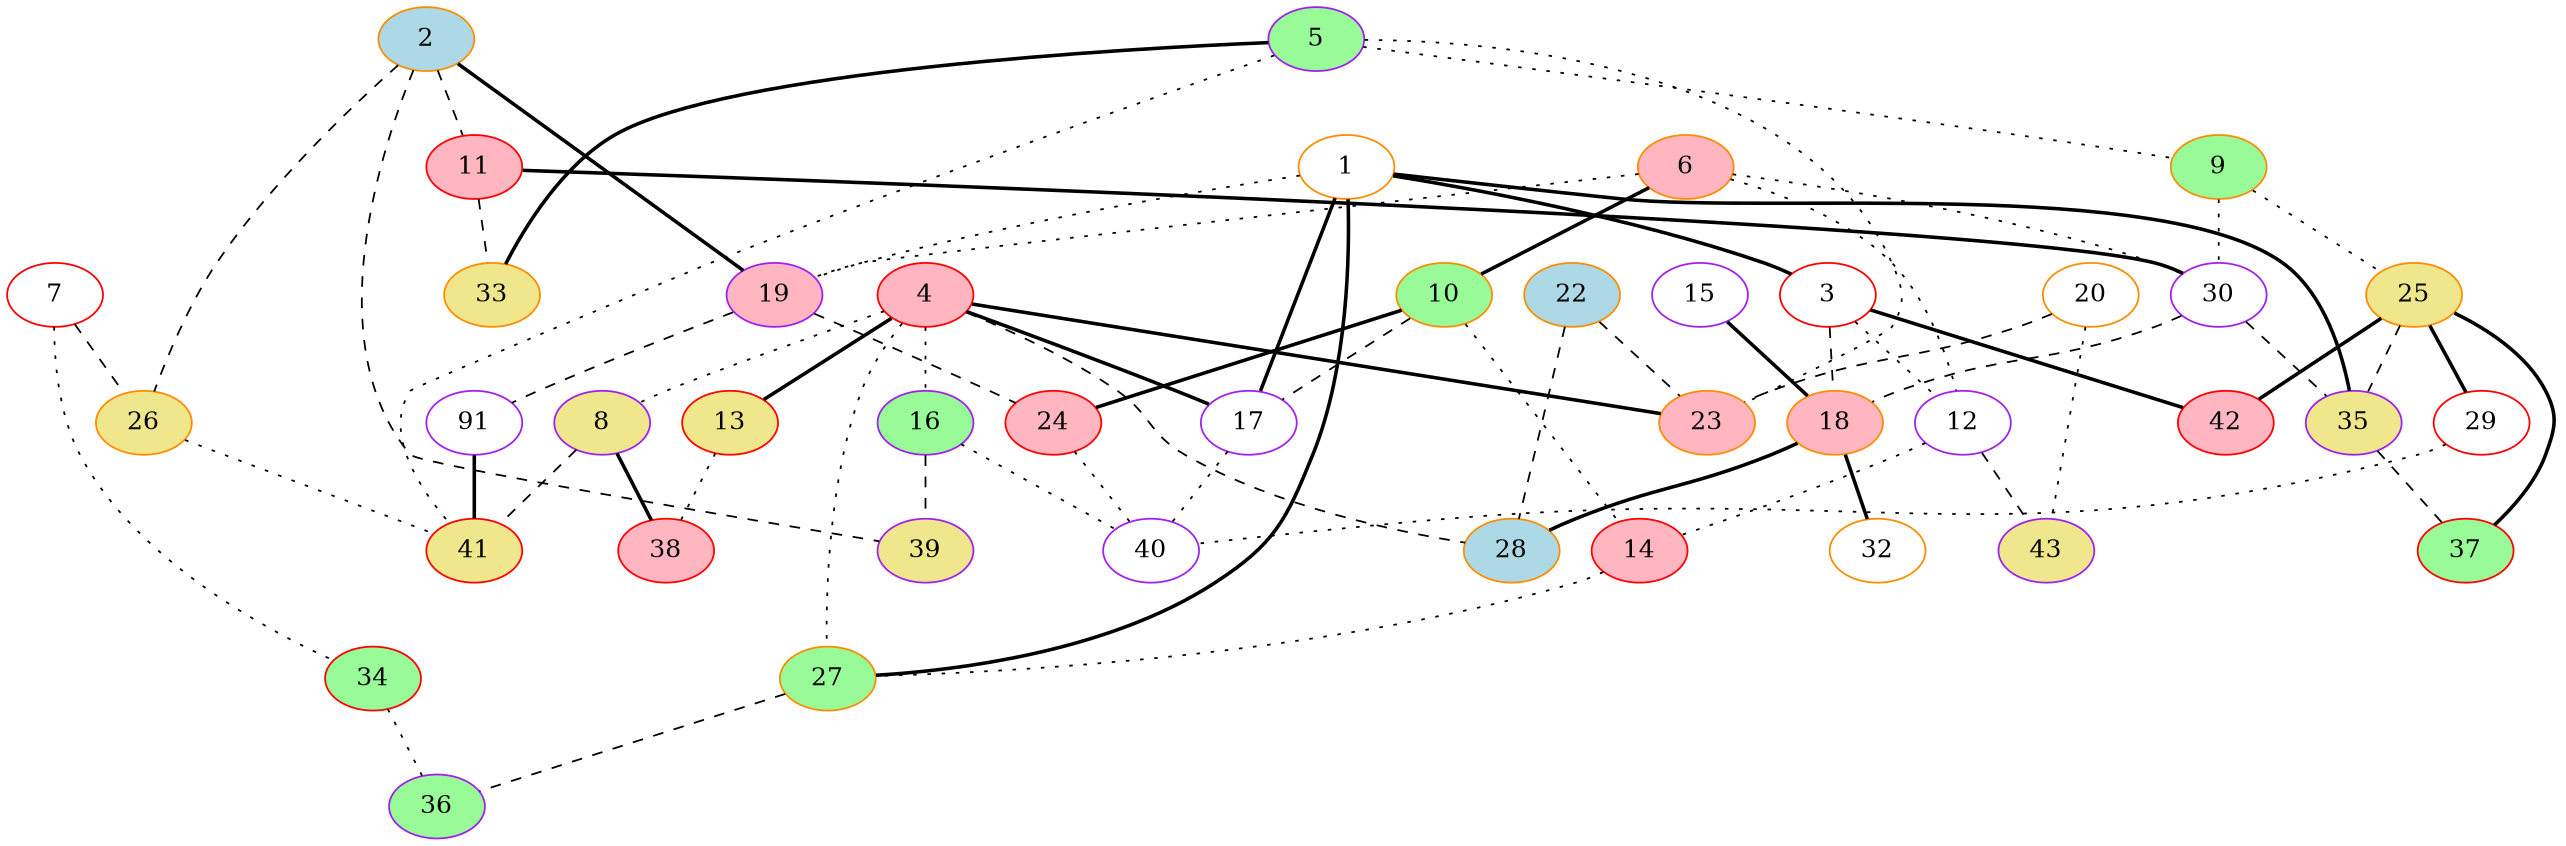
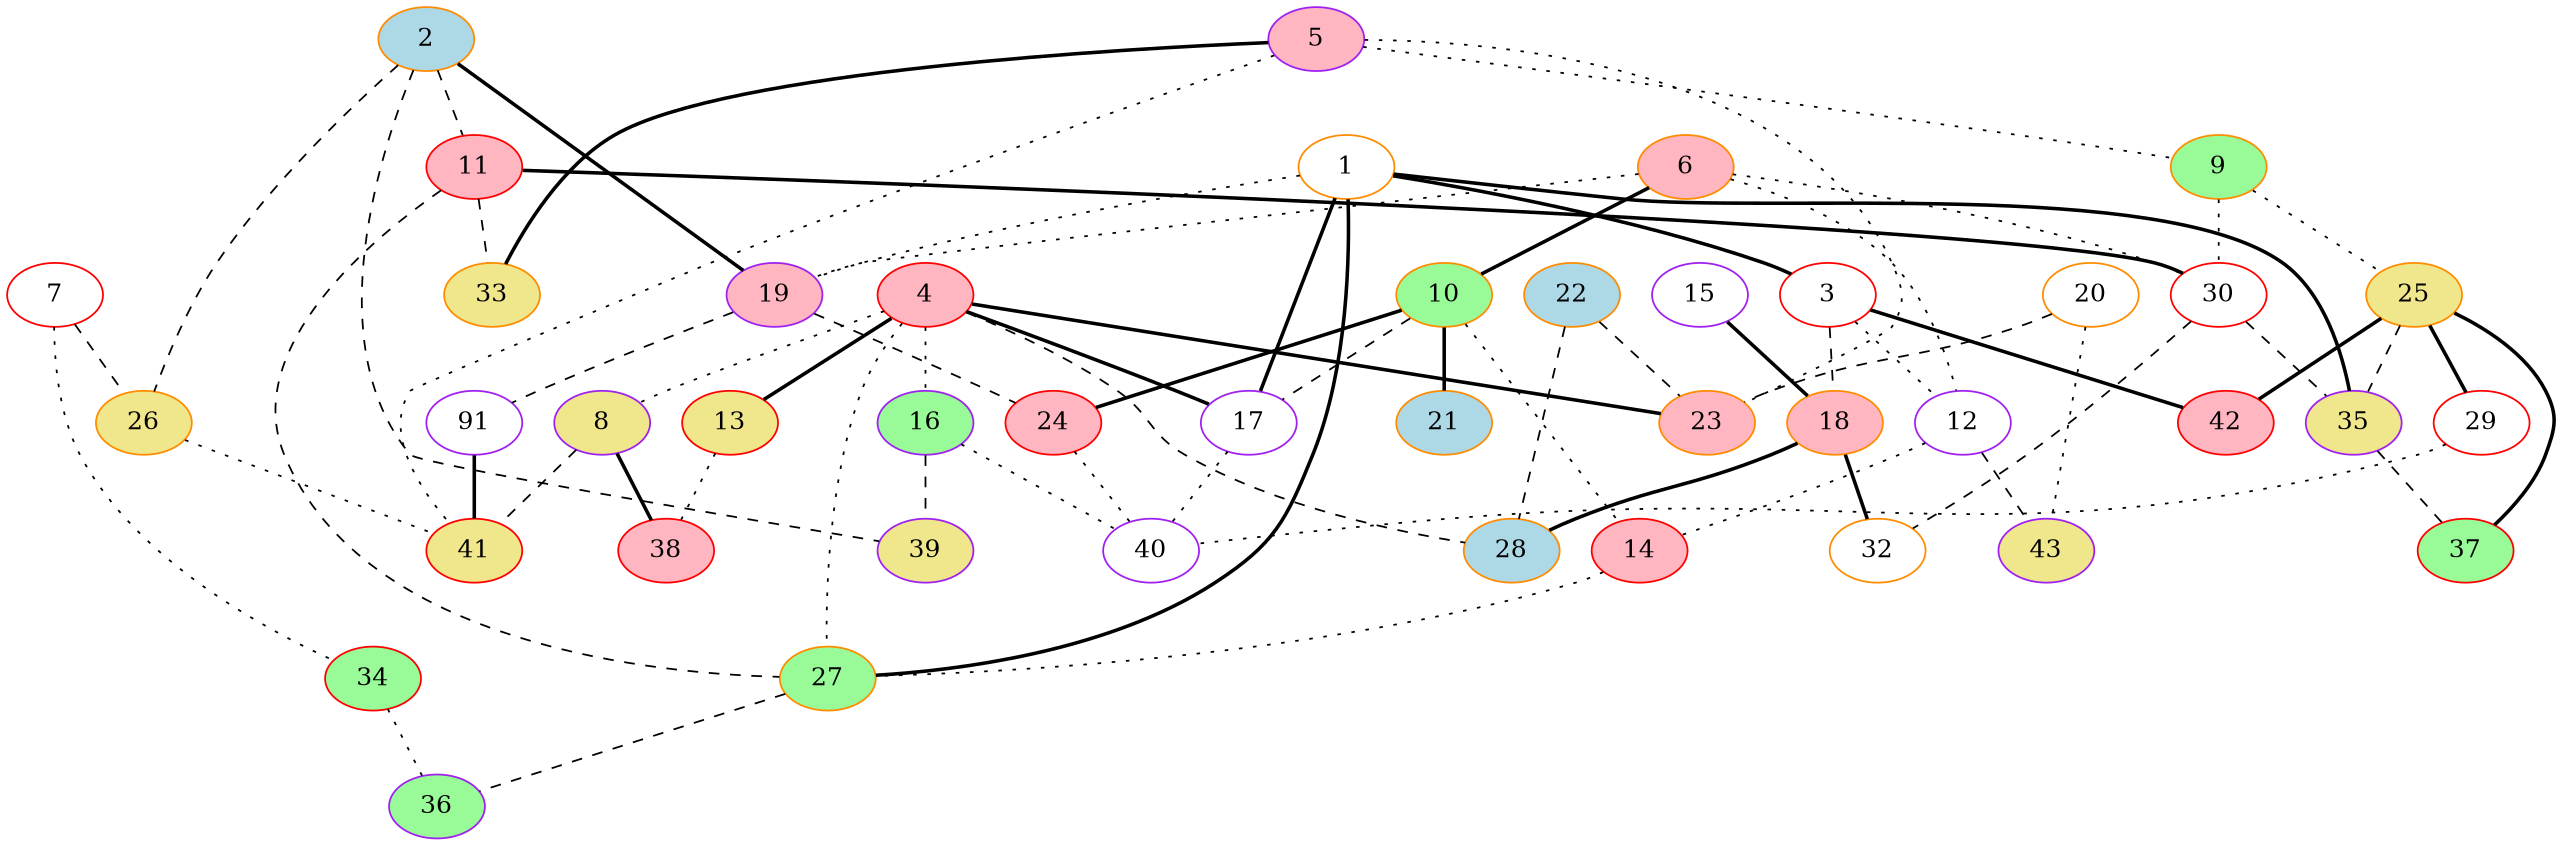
node "5": fillcolor palegreen -> lightpink
node "30": color purple -> red
edge "30" -- "18": now "30" -- "32"
node "21": added
edge "11" -- "27": added
